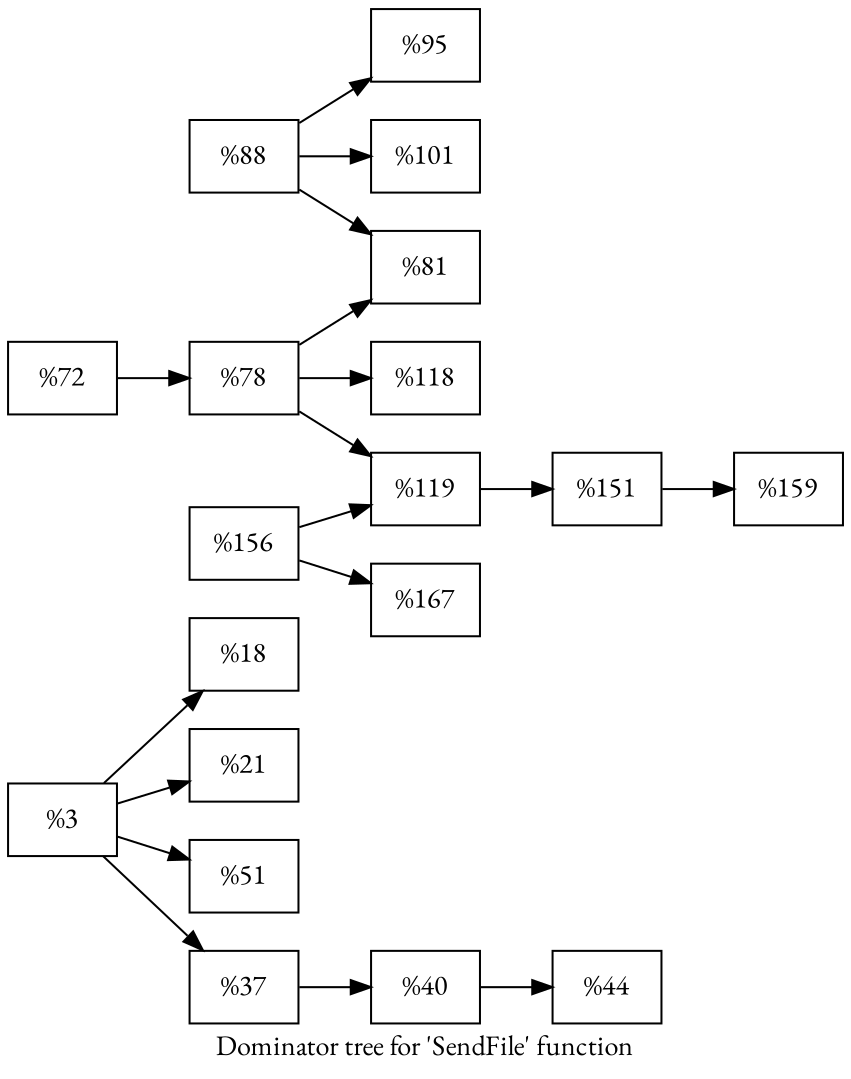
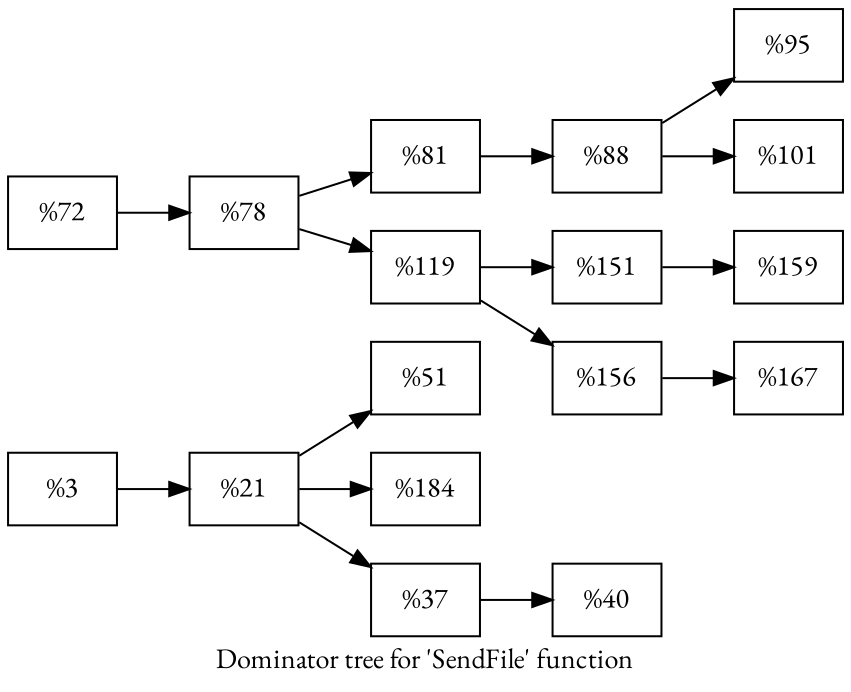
edge "%88" -> "%81": reversed
node "%118": removed
node "%184": added
edge "%156" -> "%119": reversed
node "%18": removed
edge "%3" -> "%51": now "%21" -> "%51"
edge "%3" -> "%37": now "%21" -> "%37"
node "%44": removed
